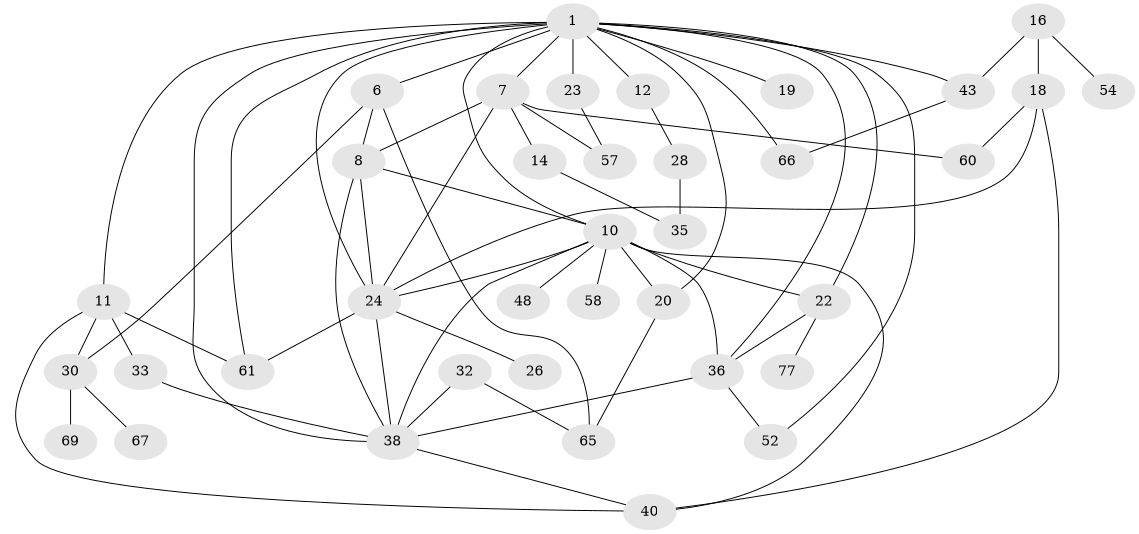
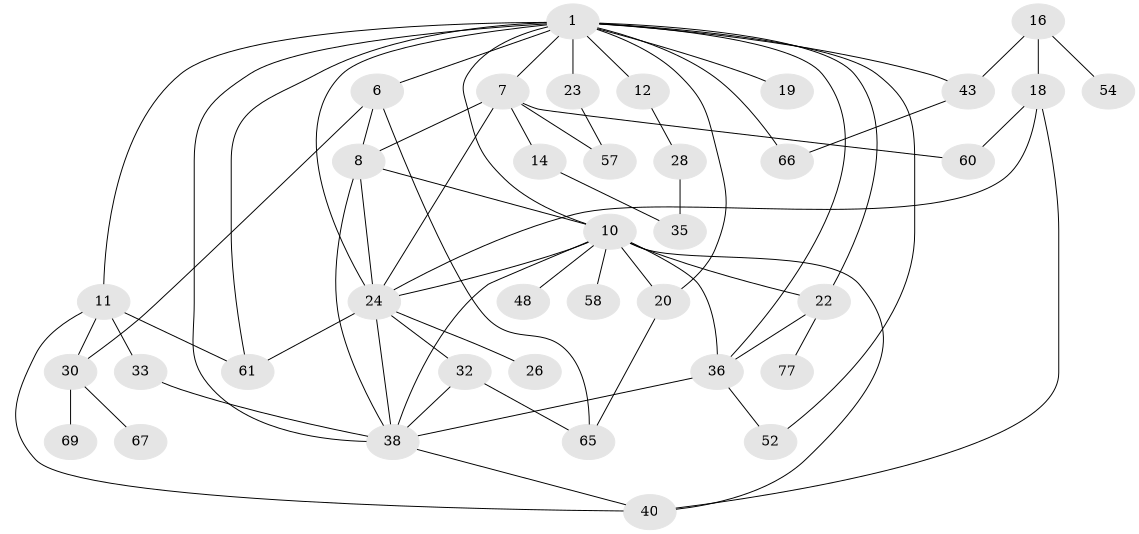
edge "24" -- "32": added
